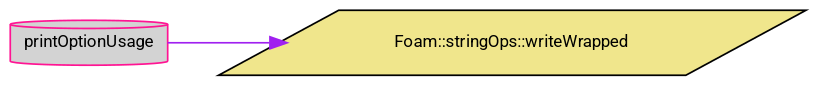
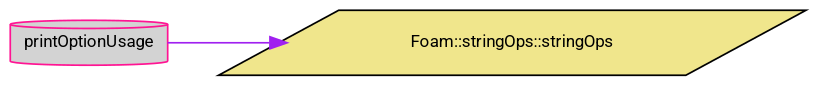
node "Foam::stringOps::writeWrapped": label "Foam::stringOps::writeWrapped" -> "Foam::stringOps::stringOps"
